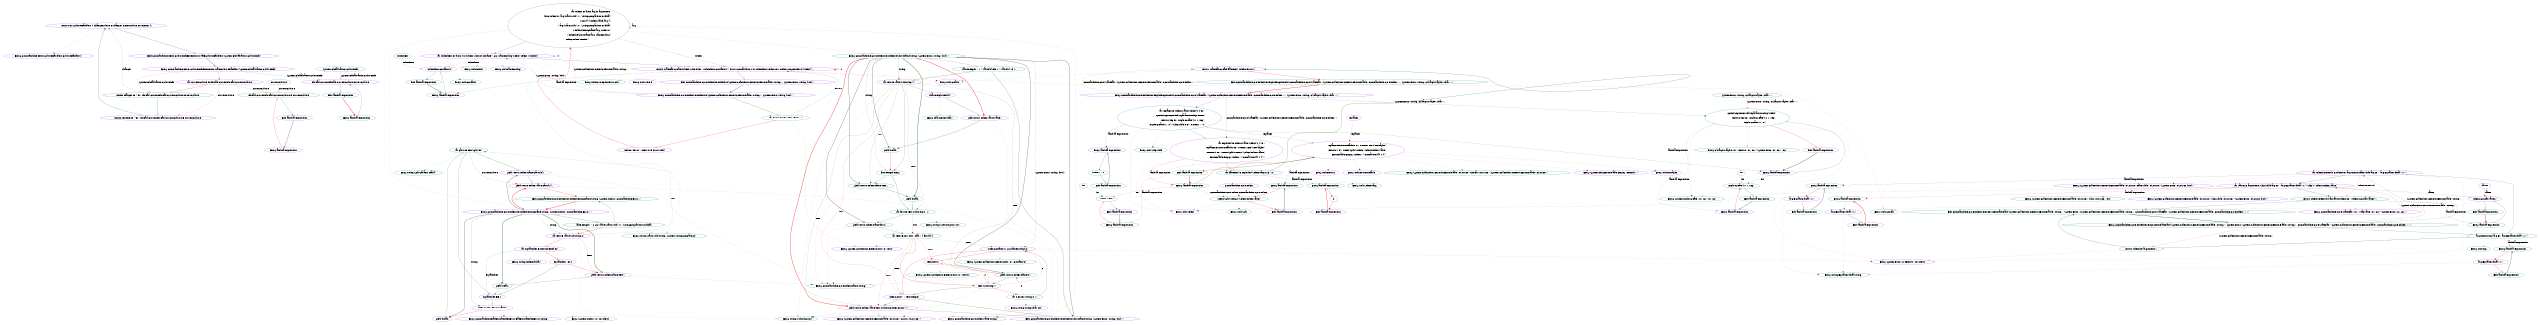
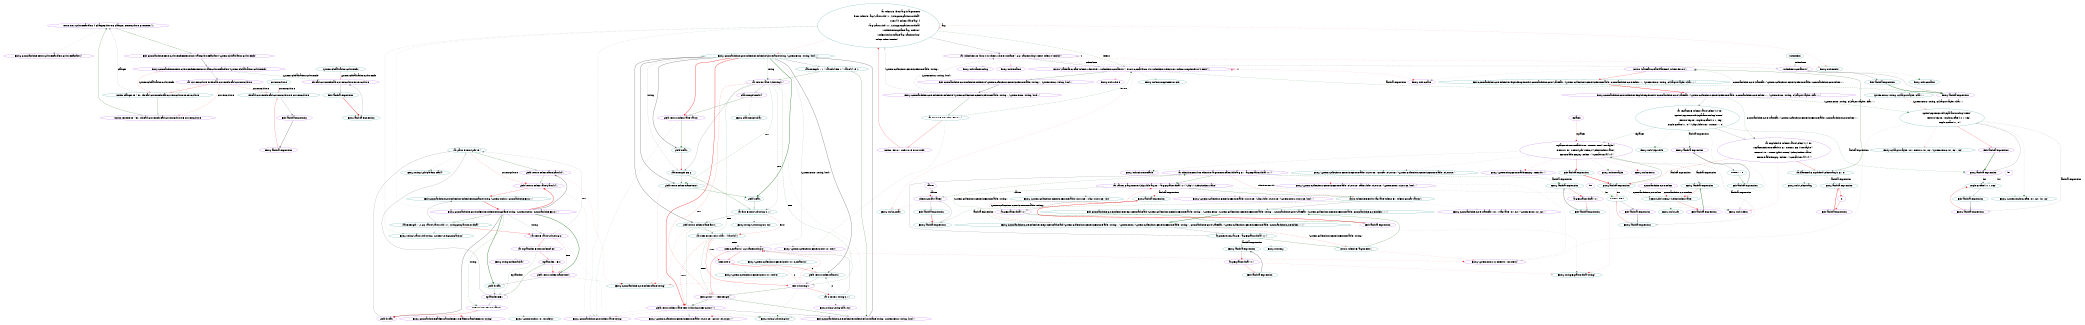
node "Entry Unk.IsName": added
node "first.Length == 2": label "first.Length == 2" -> "value.Length == 2"
